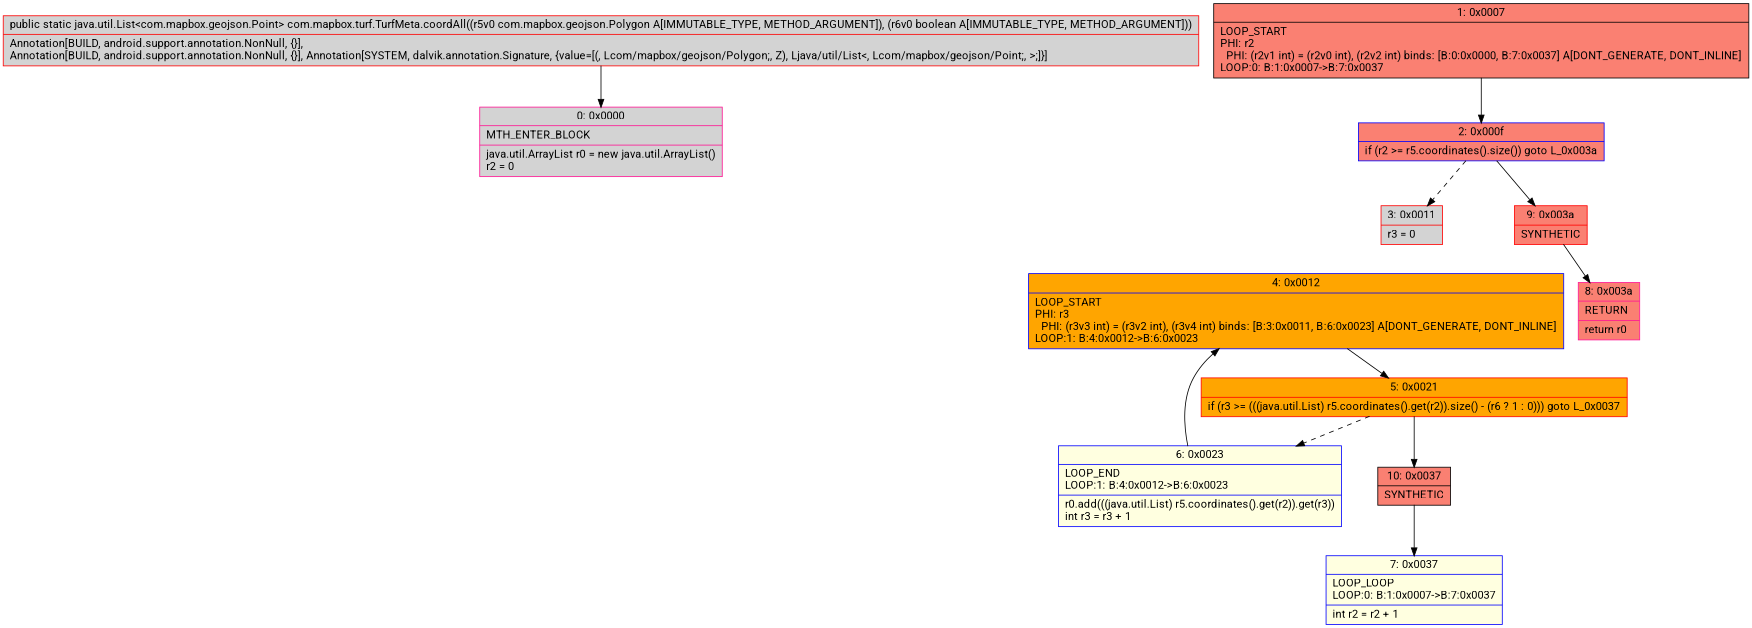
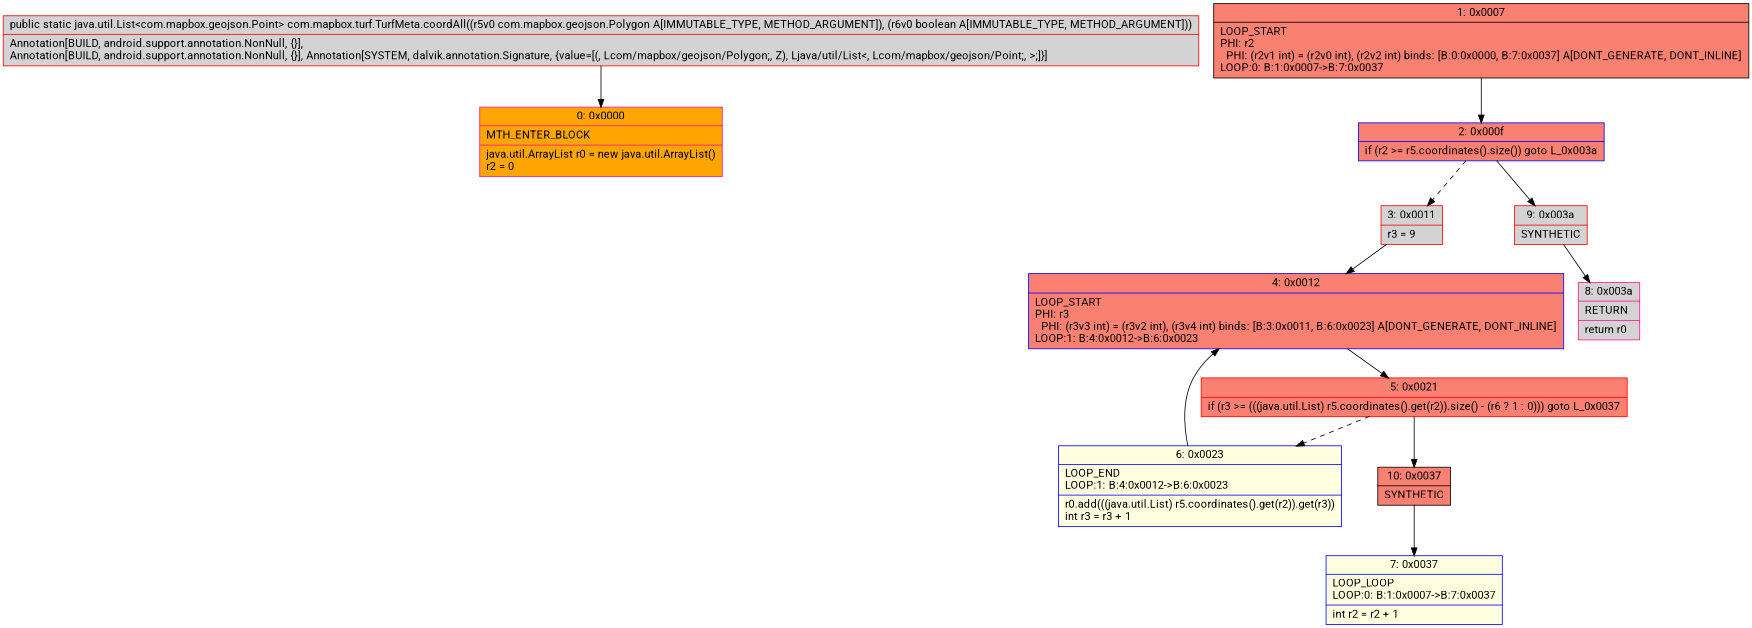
node "0: 0x0000": fillcolor lightgrey -> orange
node "9: 0x003a": fillcolor salmon -> lightgrey
node "3: 0x0011": text "r3 = 0" -> "r3 = 9"
edge "3: 0x0011" -> "4: 0x0012": added
node "4: 0x0012": fillcolor orange -> salmon
node "8: 0x003a": fillcolor salmon -> lightgrey
node "5: 0x0021": fillcolor orange -> salmon
